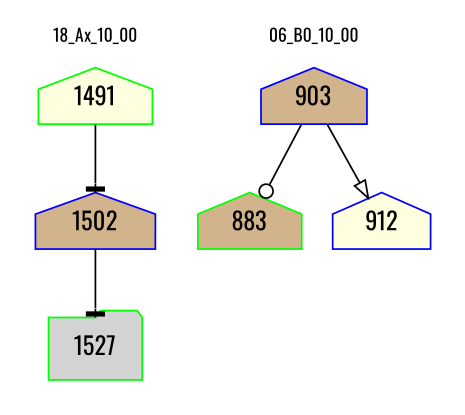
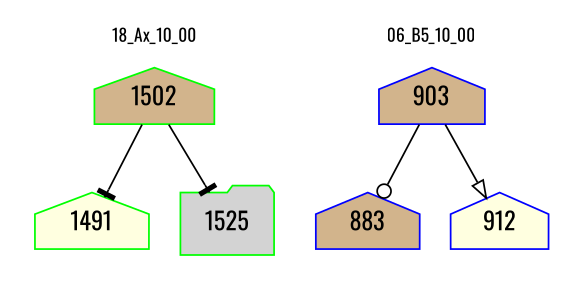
cluster "06_B0_10_00": label "06_B0_10_00" -> "06_B5_10_00"
edge "1491" -> "1502": reversed
node "1502": color blue -> green
node "883": color green -> blue
node "1527": label "1527" -> "1525"
